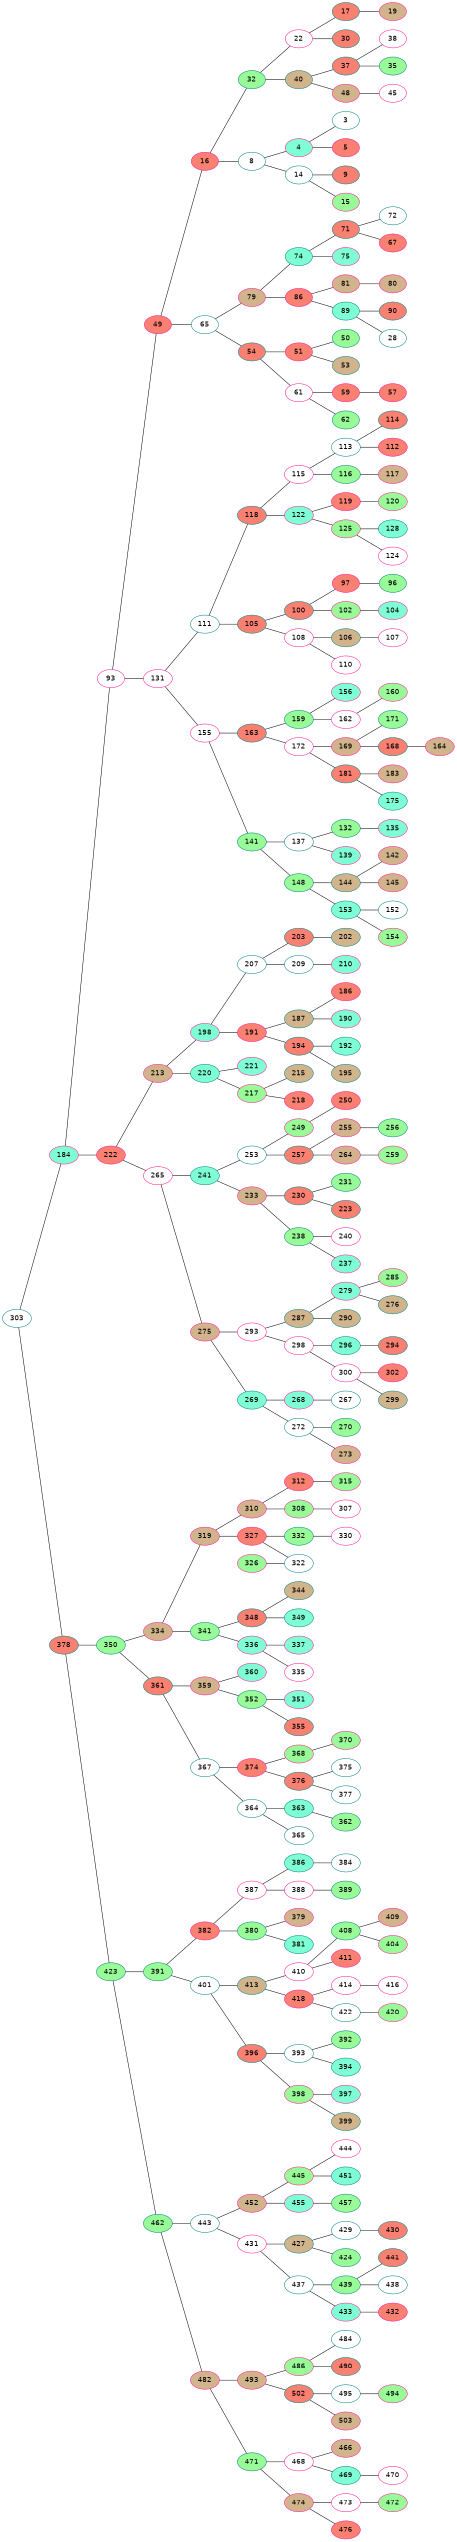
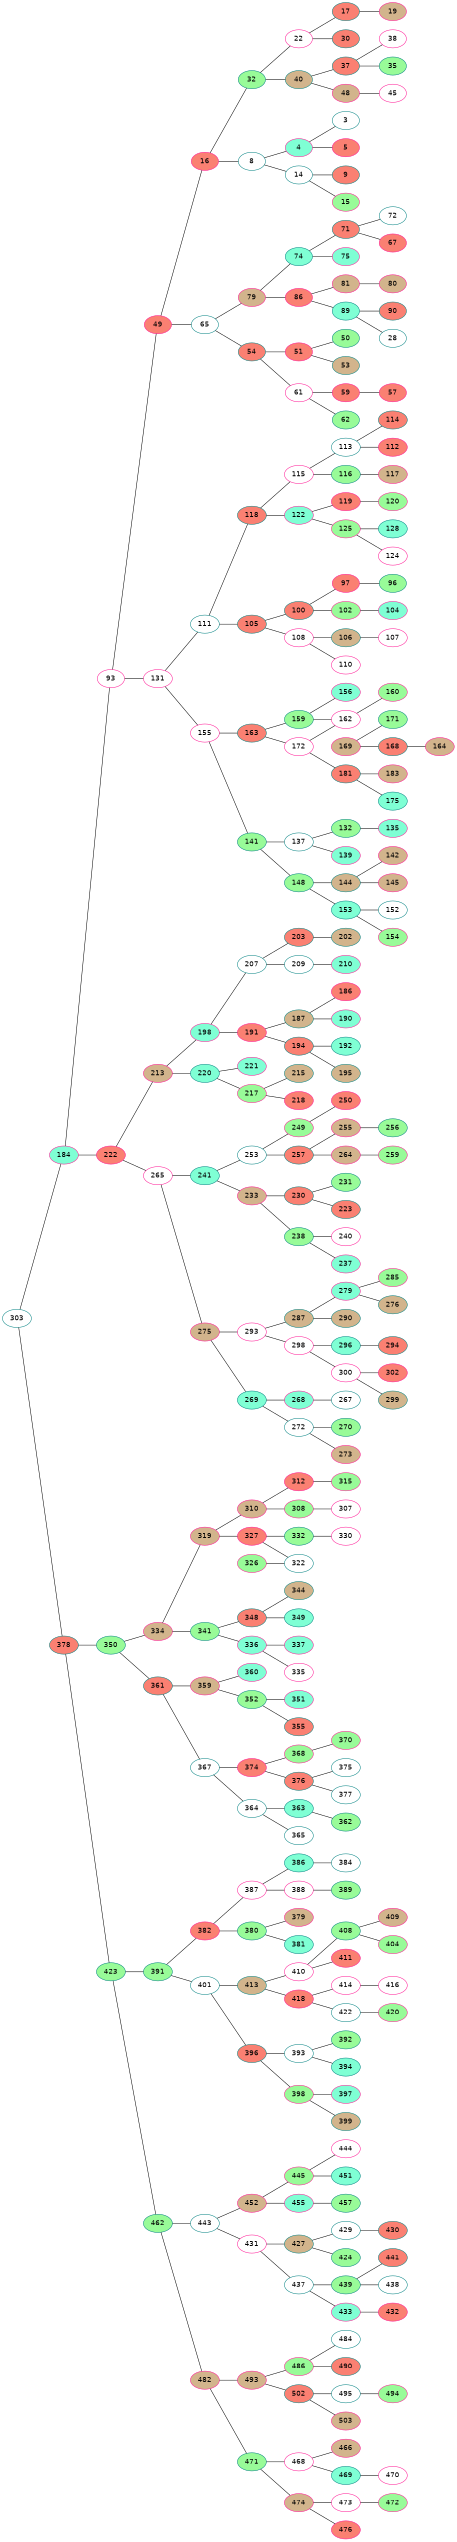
edge "172" -- "169": now "172" -- "162"
